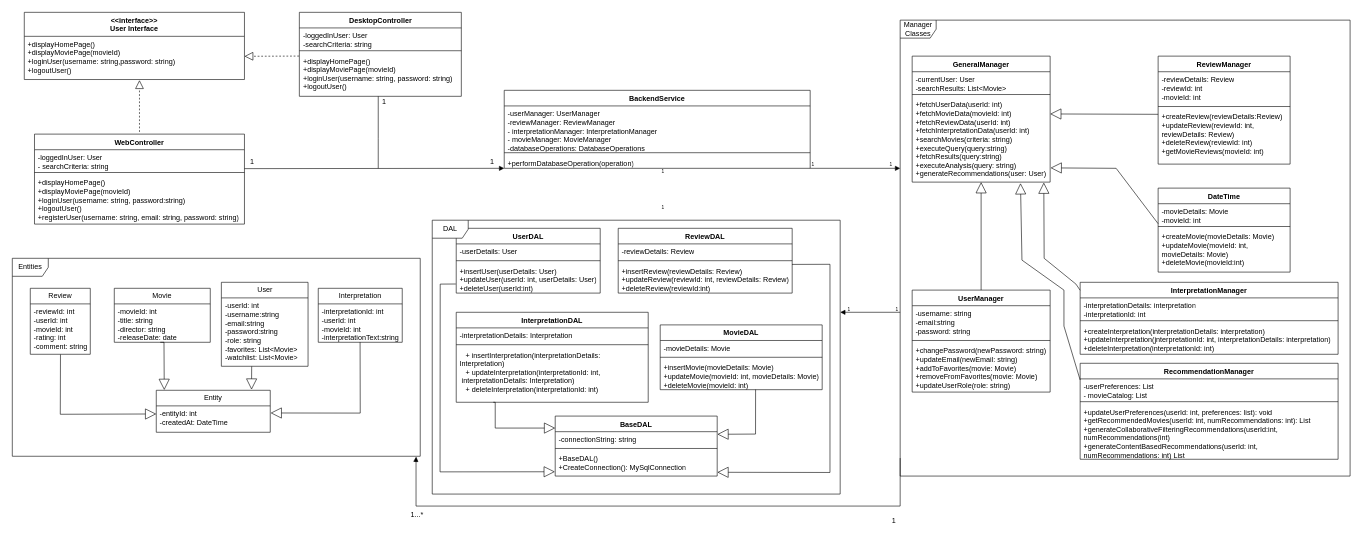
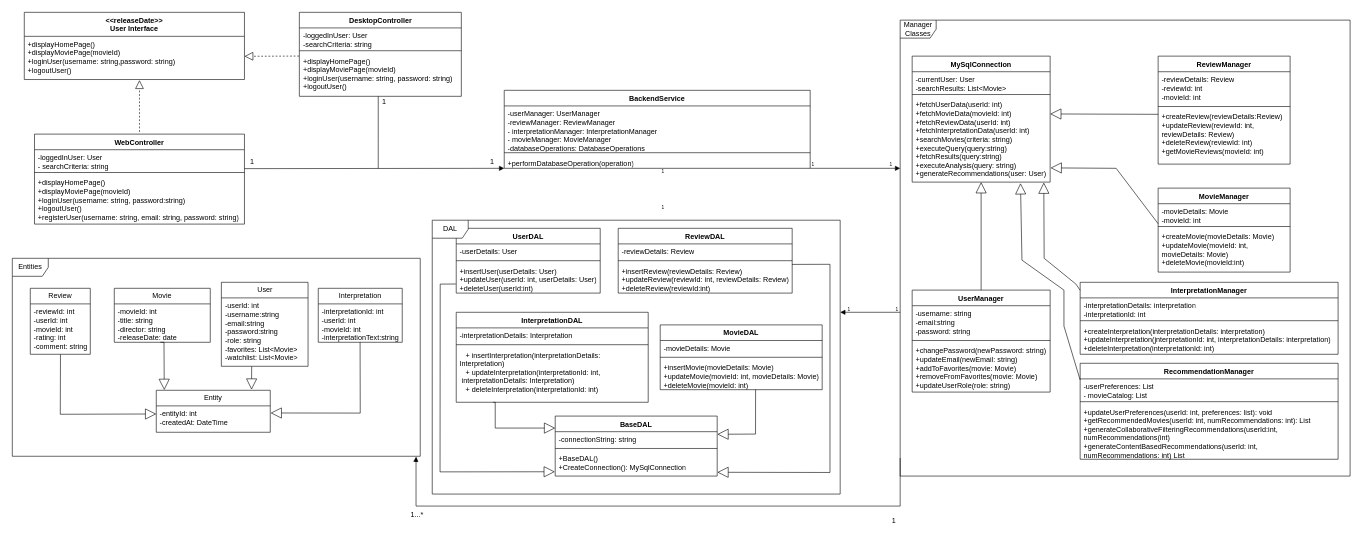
node "<<interface>> User Interface": label "<<interface>> User Interface" -> "<<releaseDate>> User Interface"
node "GeneralManager": label "GeneralManager" -> "MySqlConnection"
node "DateTime": label "DateTime" -> "MovieManager"
